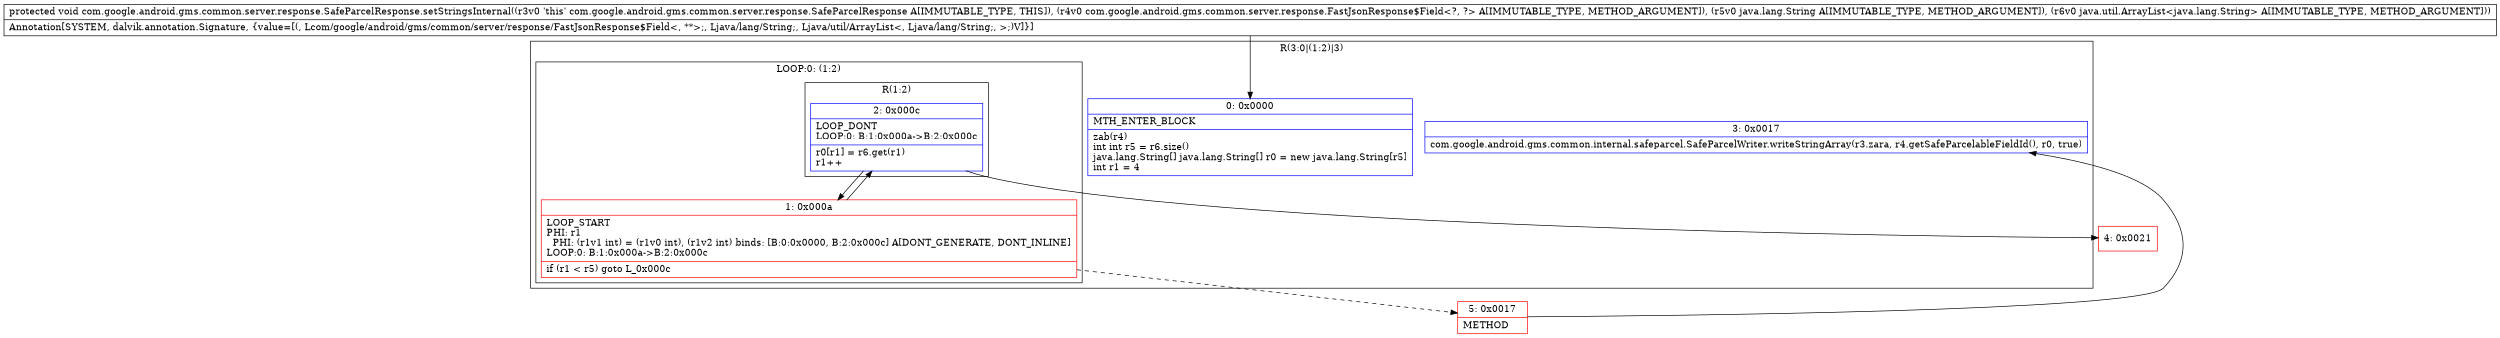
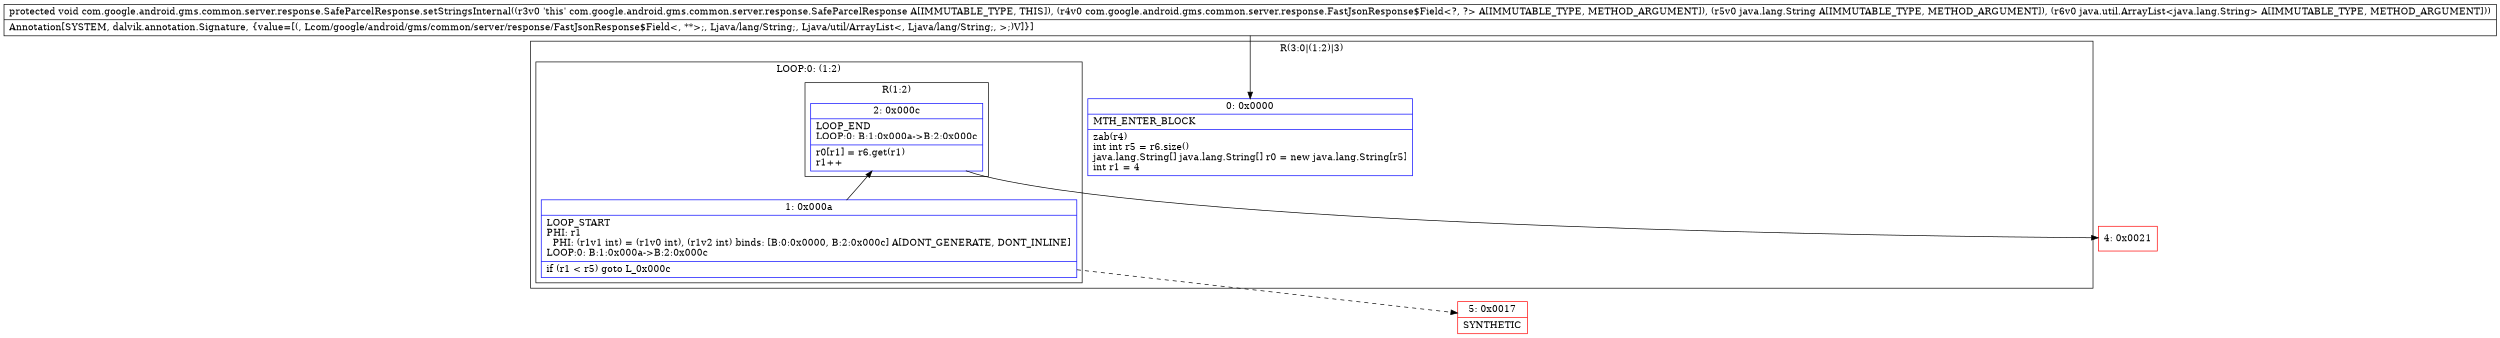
node "2: 0x000c": text "LOOP_DONT" -> "LOOP_END"
node "3: 0x0017": removed
edge "2: 0x000c" -> "1: 0x000a": removed
node "1: 0x000a": color red -> blue
node "5: 0x0017": text "METHOD" -> "SYNTHETIC"
